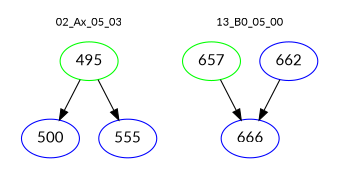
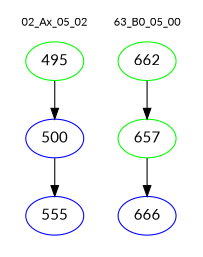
cluster "02_Ax_05_03": label "02_Ax_05_03" -> "02_Ax_05_02"
cluster "13_B0_05_00": label "13_B0_05_00" -> "63_B0_05_00"
node "662": color blue -> green
edge "495" -> "555": now "500" -> "555"
edge "662" -> "666": now "662" -> "657"
